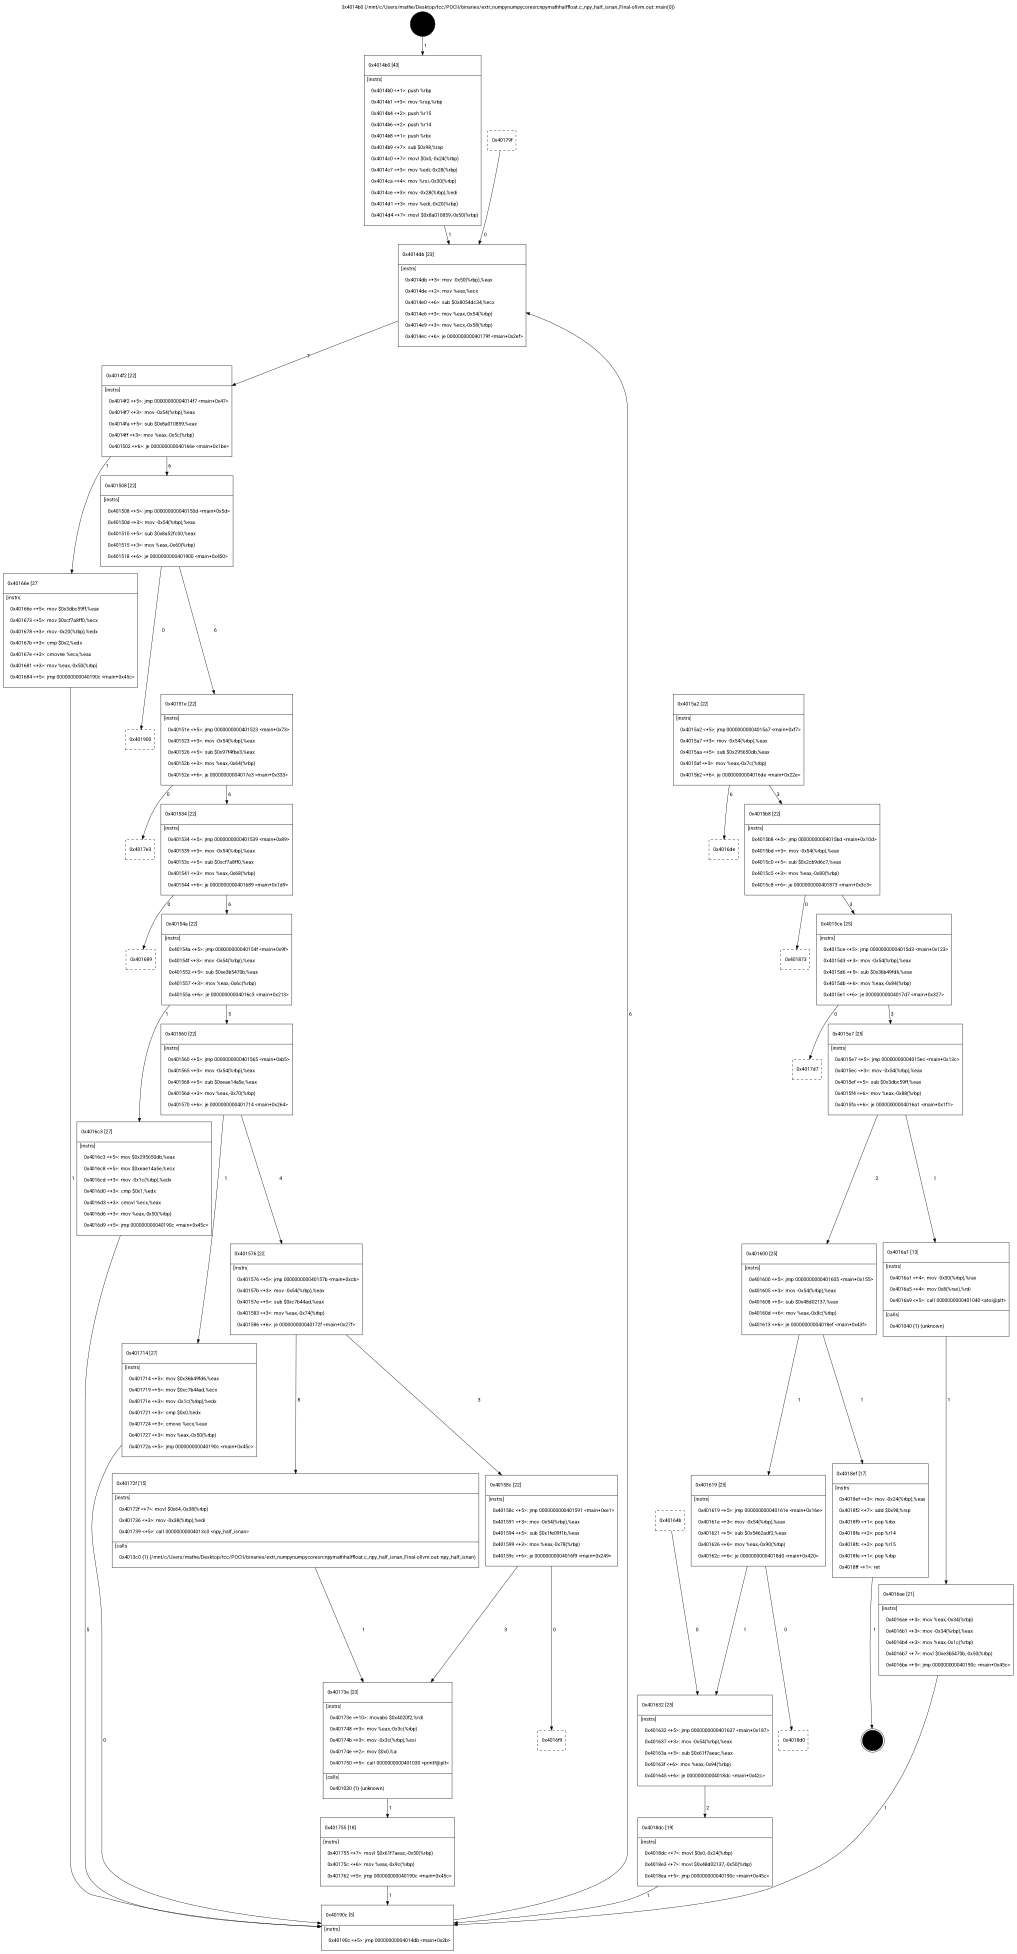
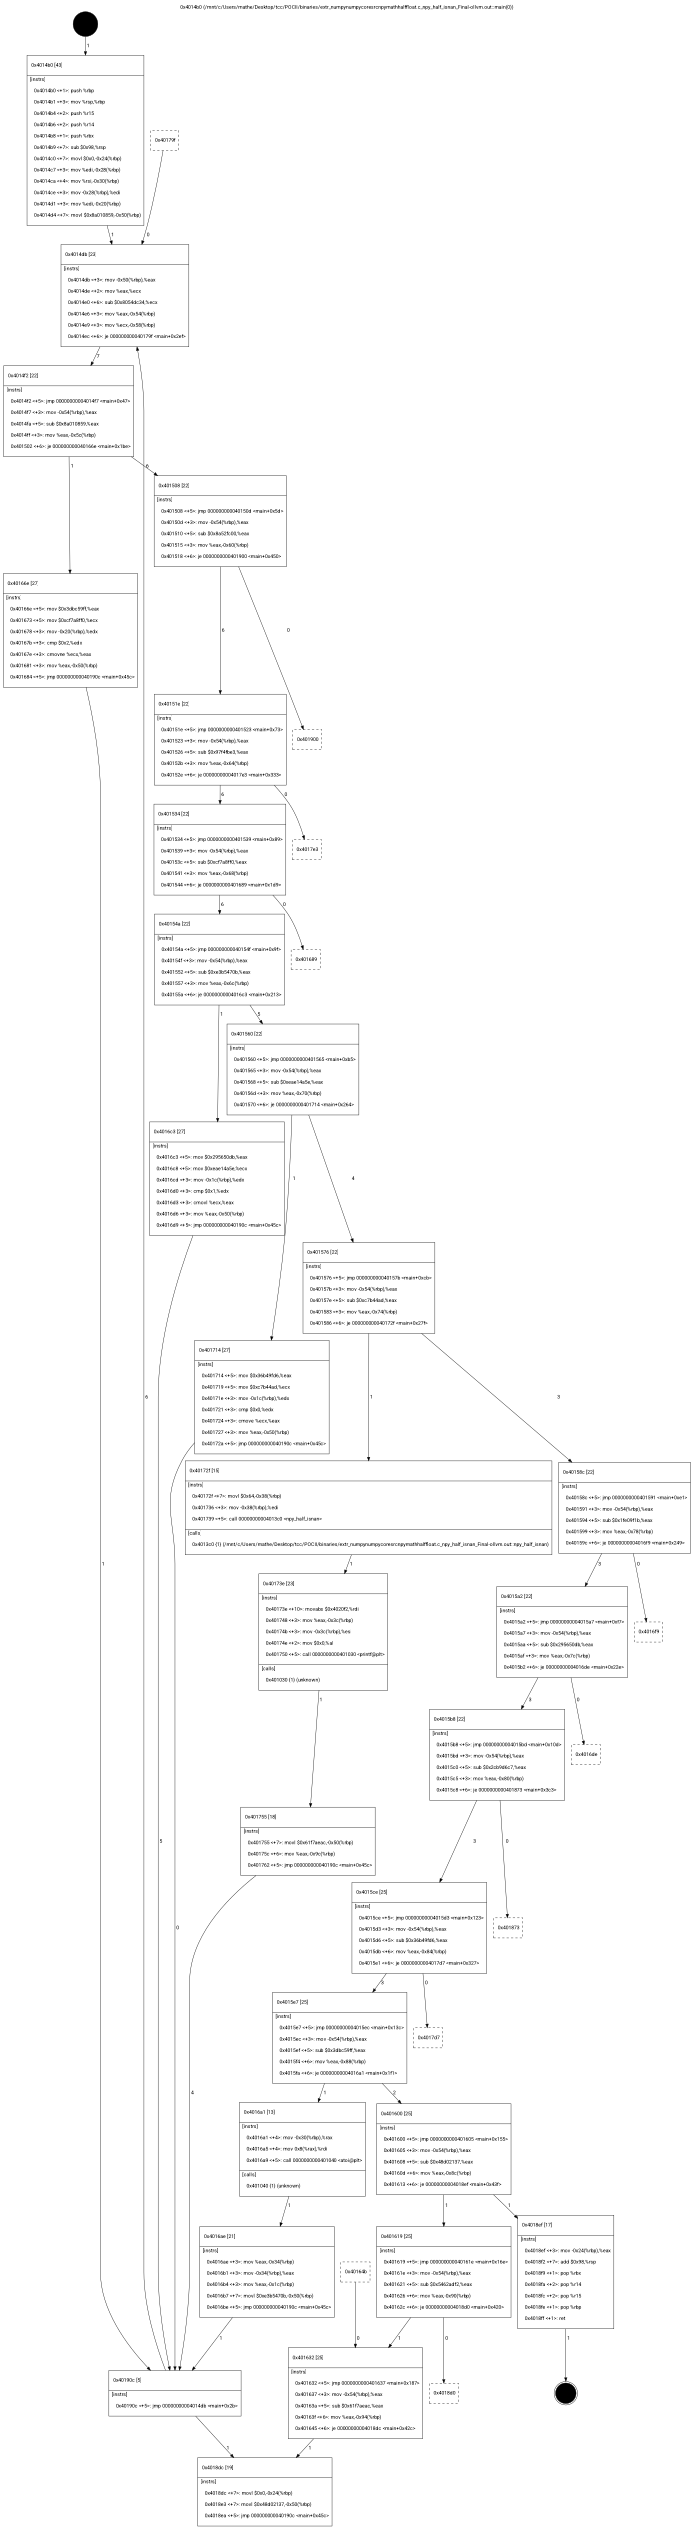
edge "0x4015a2 [22]" -> "0x4016de": label " 6" -> " 0"
edge "0x401576 [22]" -> "0x40172f [15]": label " 8" -> " 1"
edge "0x40158c [22]" -> "0x40173e [23]": now "0x40158c [22]" -> "0x4015a2 [22]"
edge "0x401632 [25]" -> "0x4018dc [19]": label " 2" -> " 1"
edge "0x401755 [18]" -> "0x40190c [5]": label " 1" -> " 4"
edge "0x4018dc [19]" -> "0x40190c [5]": reversed
